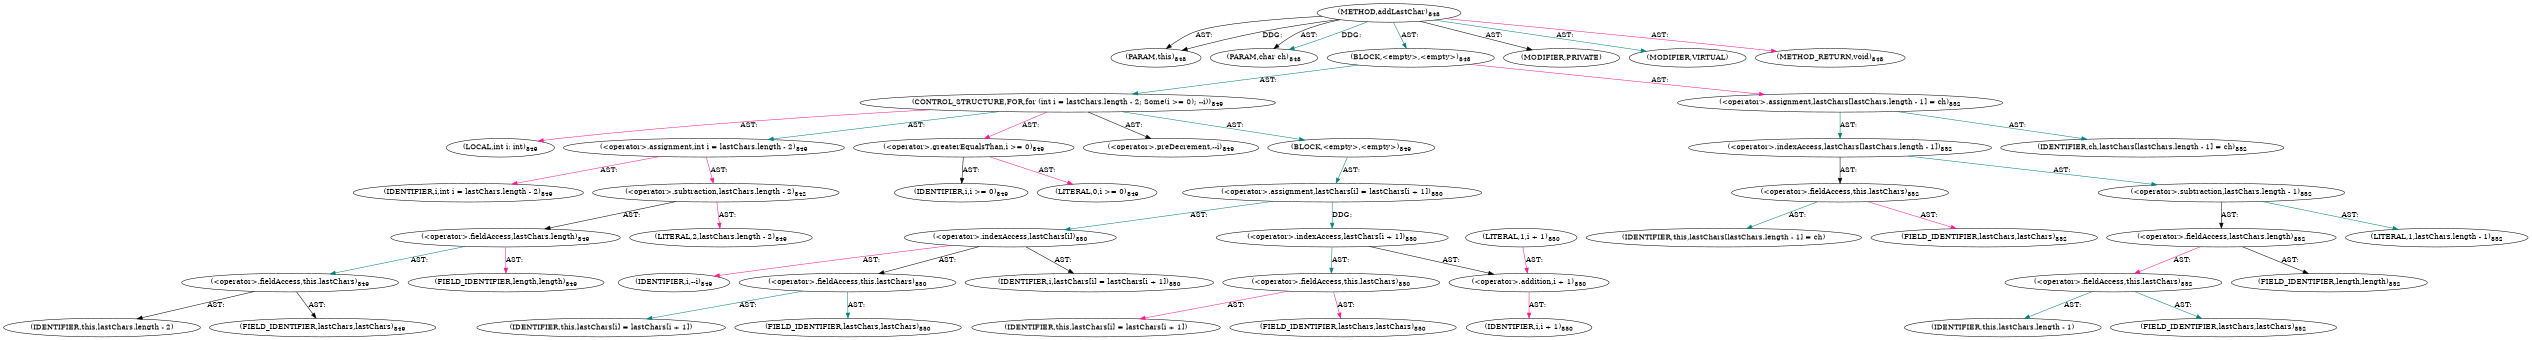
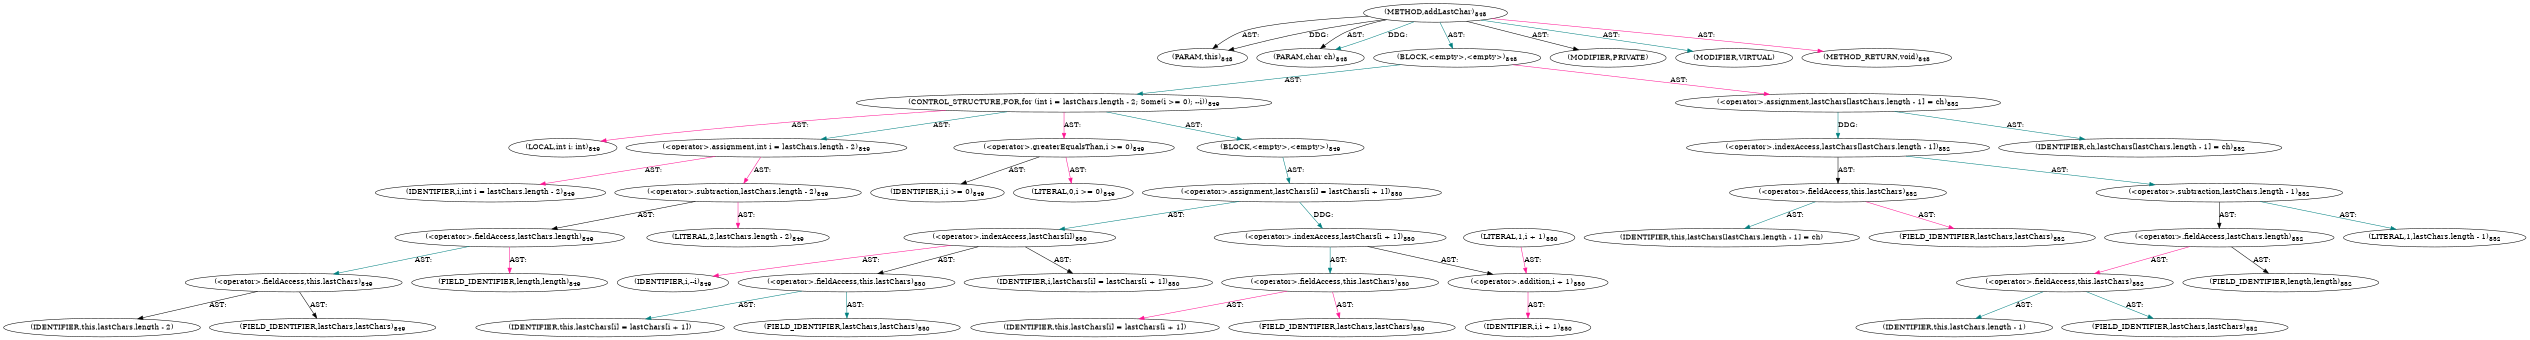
edge "(<operator>.assignment,lastChars[lastChars.length - 1] = ch)" -> "(<operator>.indexAccess,lastChars[lastChars.length - 1])": label "AST: " -> "DDG: "
node "(<operator>.preDecrement,--i)": removed
node "(<operator>.subtraction,lastChars.length - 2)": text "842" -> "849"
